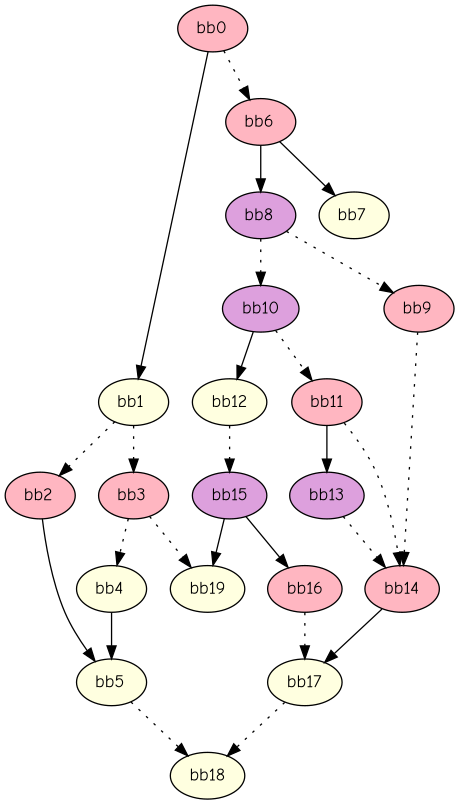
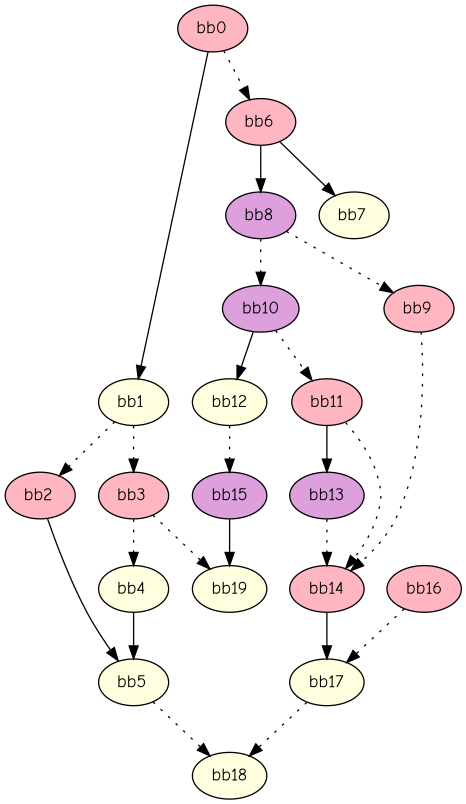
edge "bb15" -> "bb16": removed
